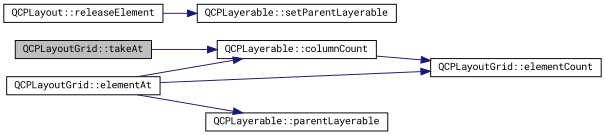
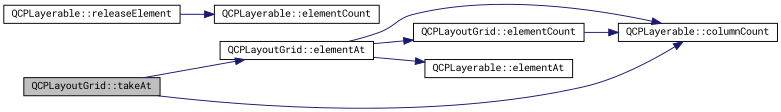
node "QCPLayout::releaseElement": label "QCPLayout::releaseElement" -> "QCPLayerable::releaseElement"
node "QCPLayerable::setParentLayerable": label "QCPLayerable::setParentLayerable" -> "QCPLayerable::elementCount"
edge "QCPLayerable::columnCount" -> "QCPLayoutGrid::elementCount": reversed
edge "QCPLayoutGrid::takeAt" -> "QCPLayoutGrid::elementAt": added
node "QCPLayerable::parentLayerable": label "QCPLayerable::parentLayerable" -> "QCPLayerable::elementAt"
